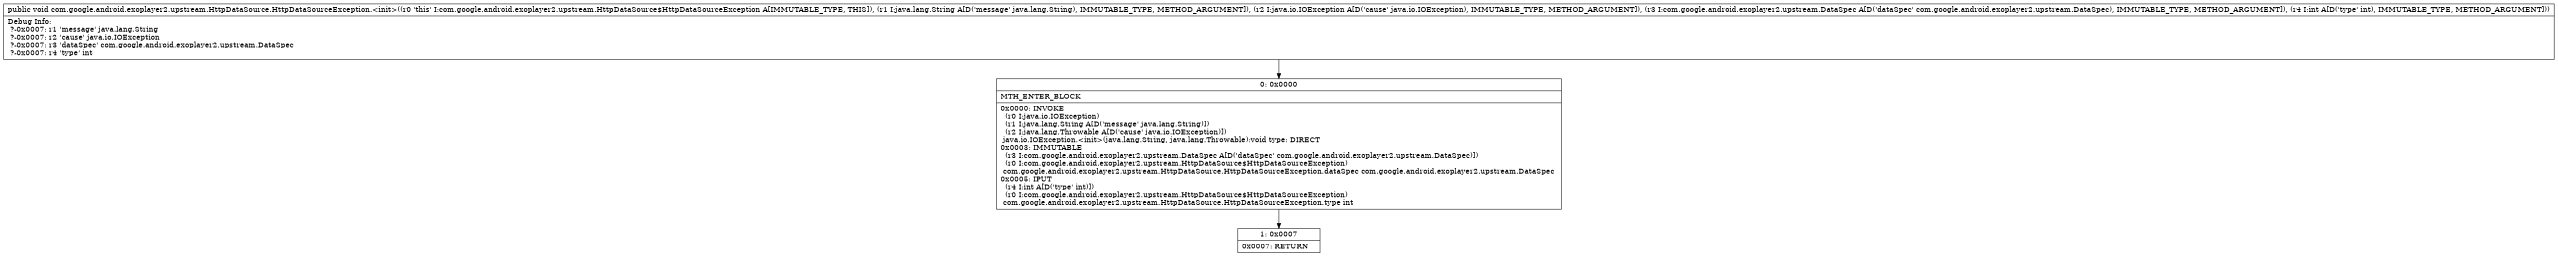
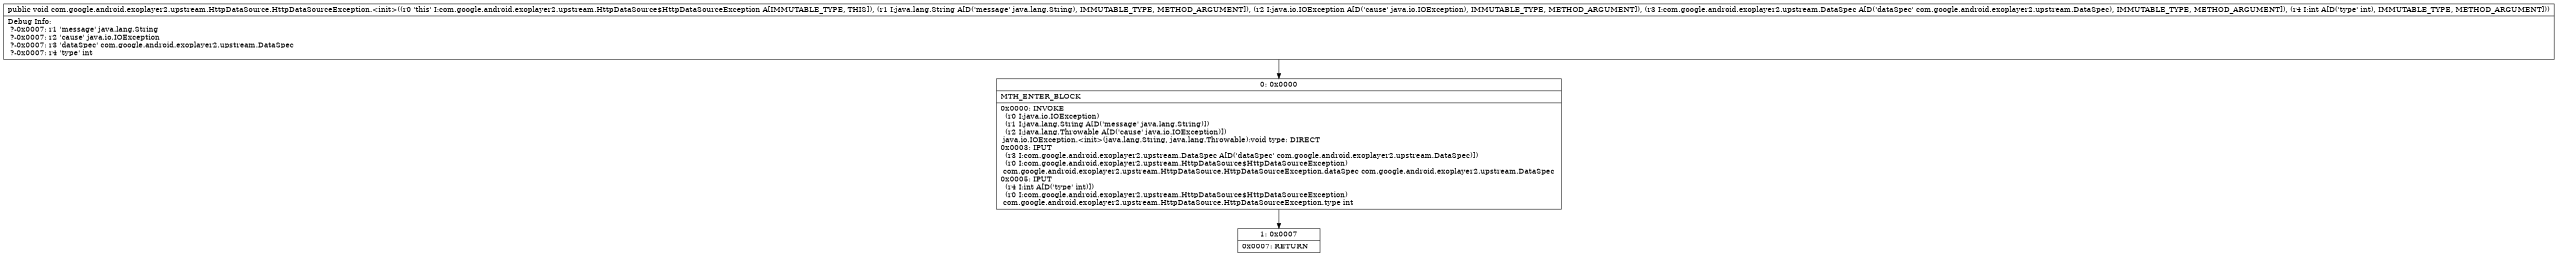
node "0: 0x0000": text "0x0003: IMMUTABLE" -> "0x0003: IPUT"
